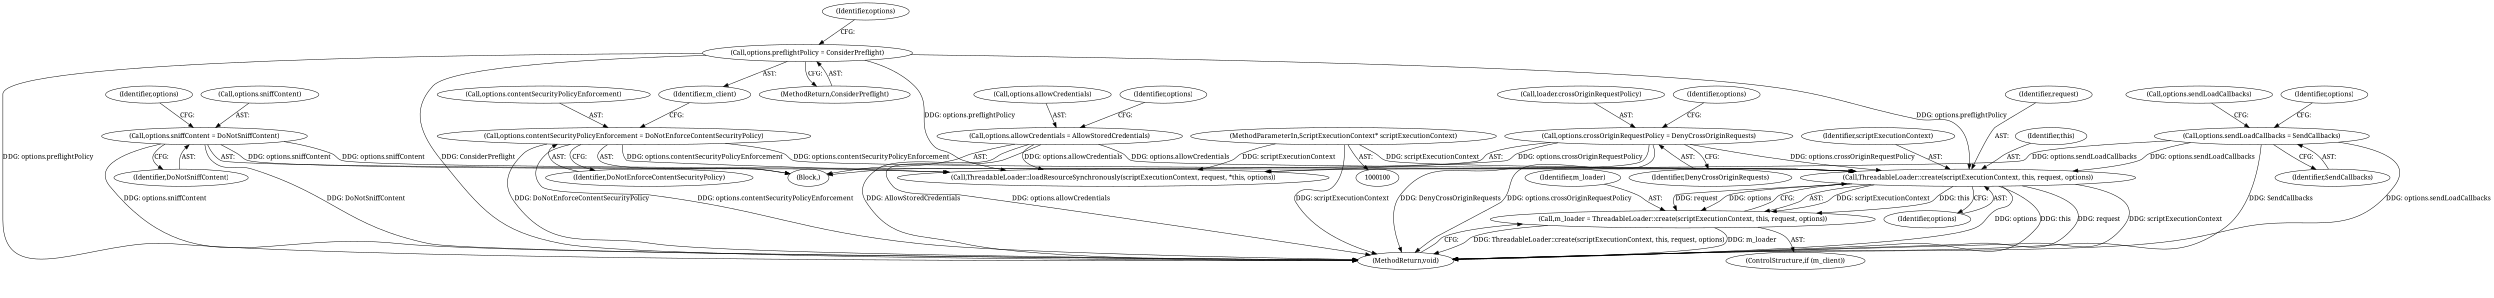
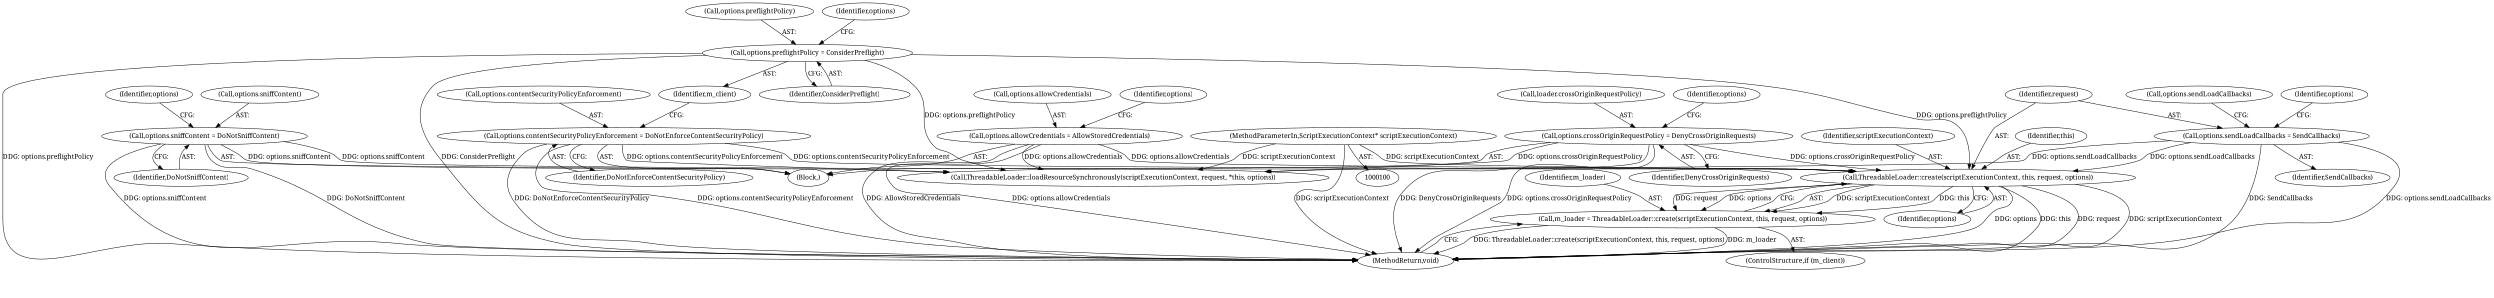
node "(Call,options.preflightPolicy)": added
node "(MethodReturn,ConsiderPreflight)": label "(MethodReturn,ConsiderPreflight)" -> "(Identifier,ConsiderPreflight)"
edge "(Identifier,SendCallbacks)" -> "(Call,options.sendLoadCallbacks = SendCallbacks)": now "(Identifier,request)" -> "(Call,options.sendLoadCallbacks = SendCallbacks)"
edge "(Call,options.sendLoadCallbacks = SendCallbacks)" -> "(Identifier,SendCallbacks)": label "CFG: " -> "AST: "
